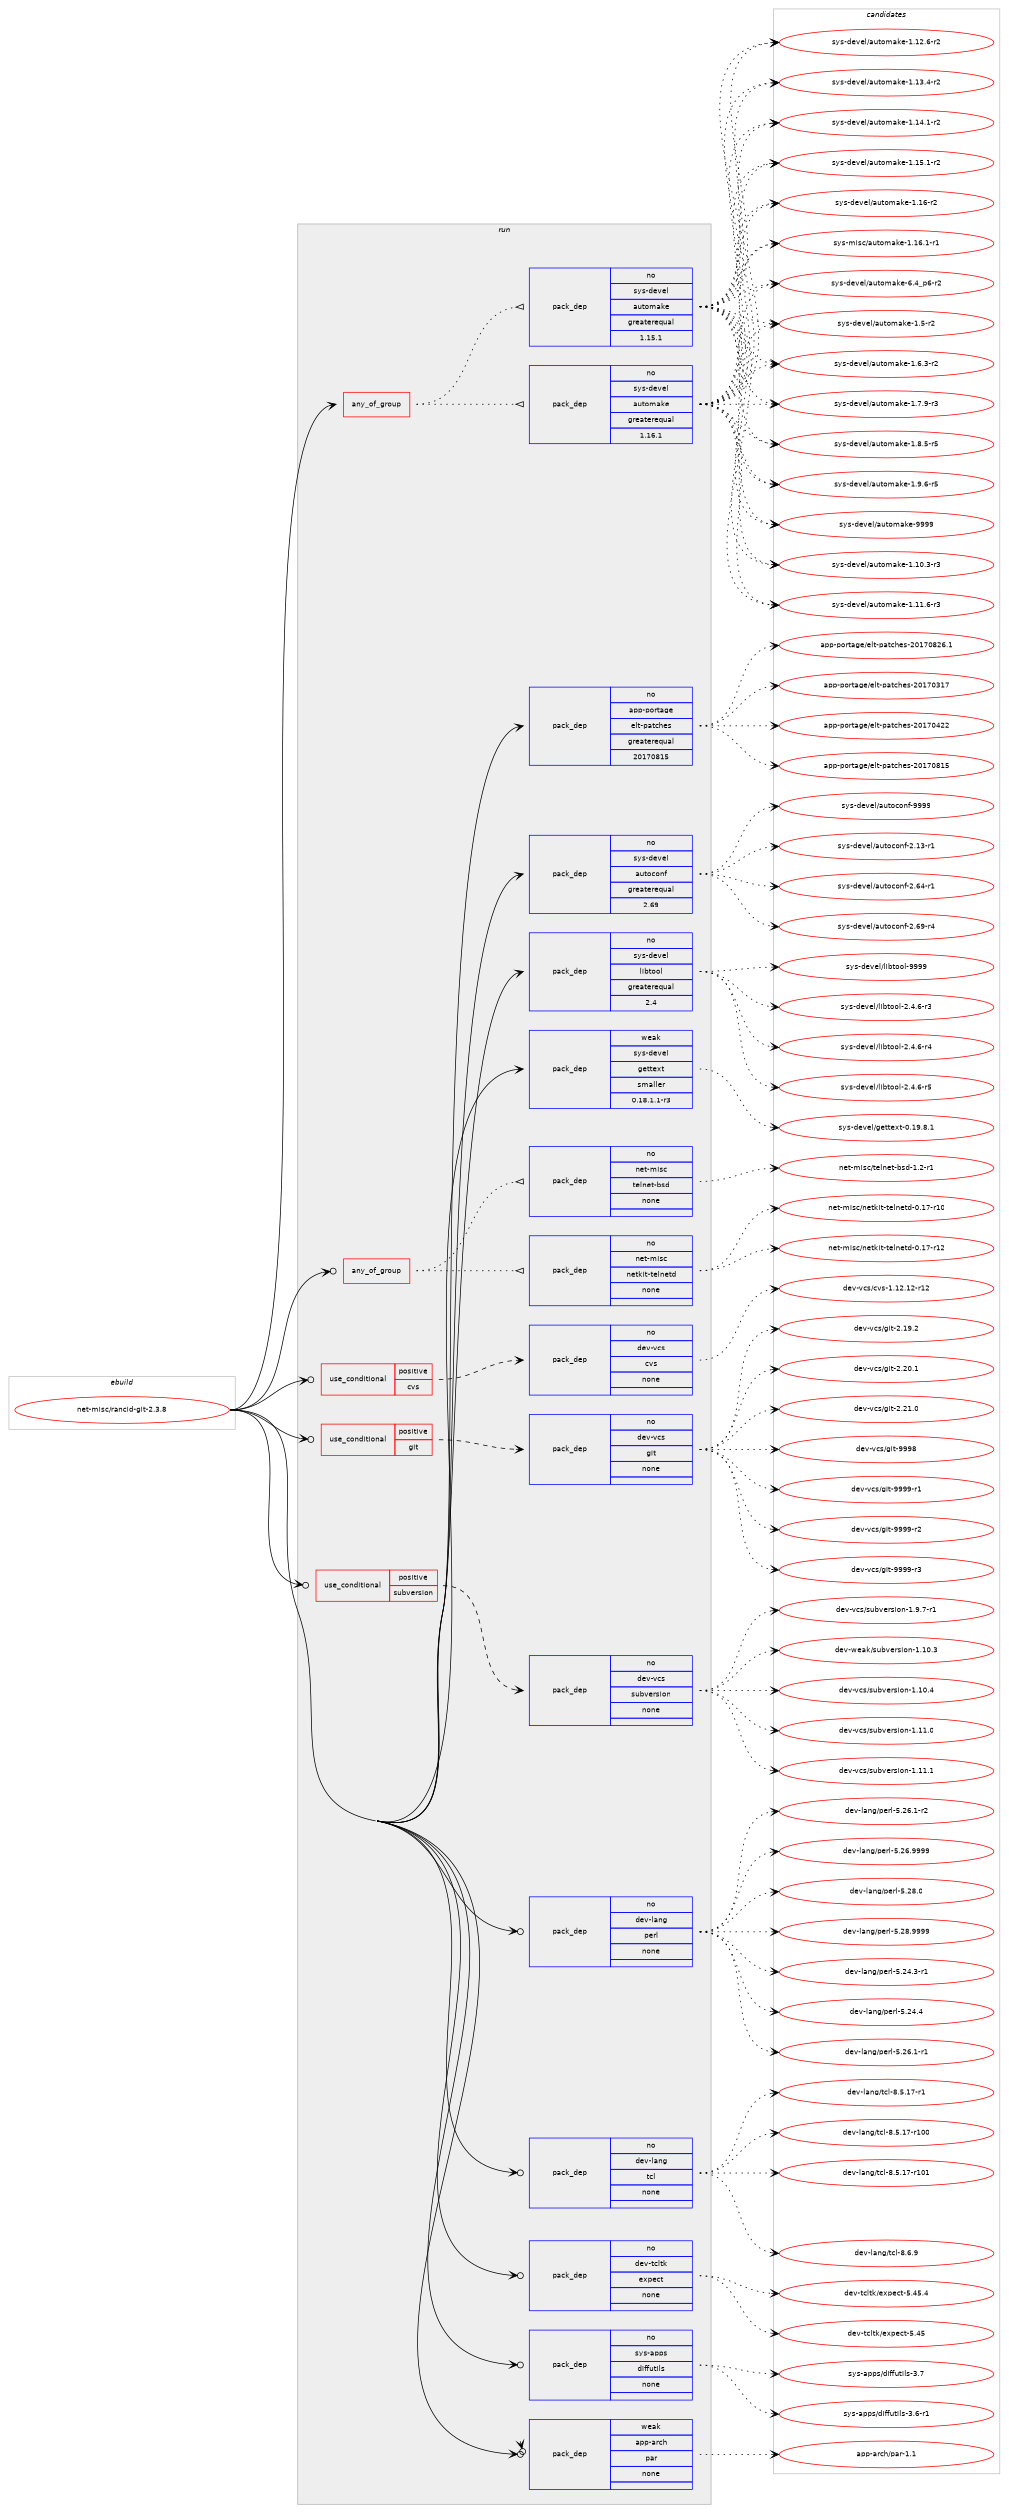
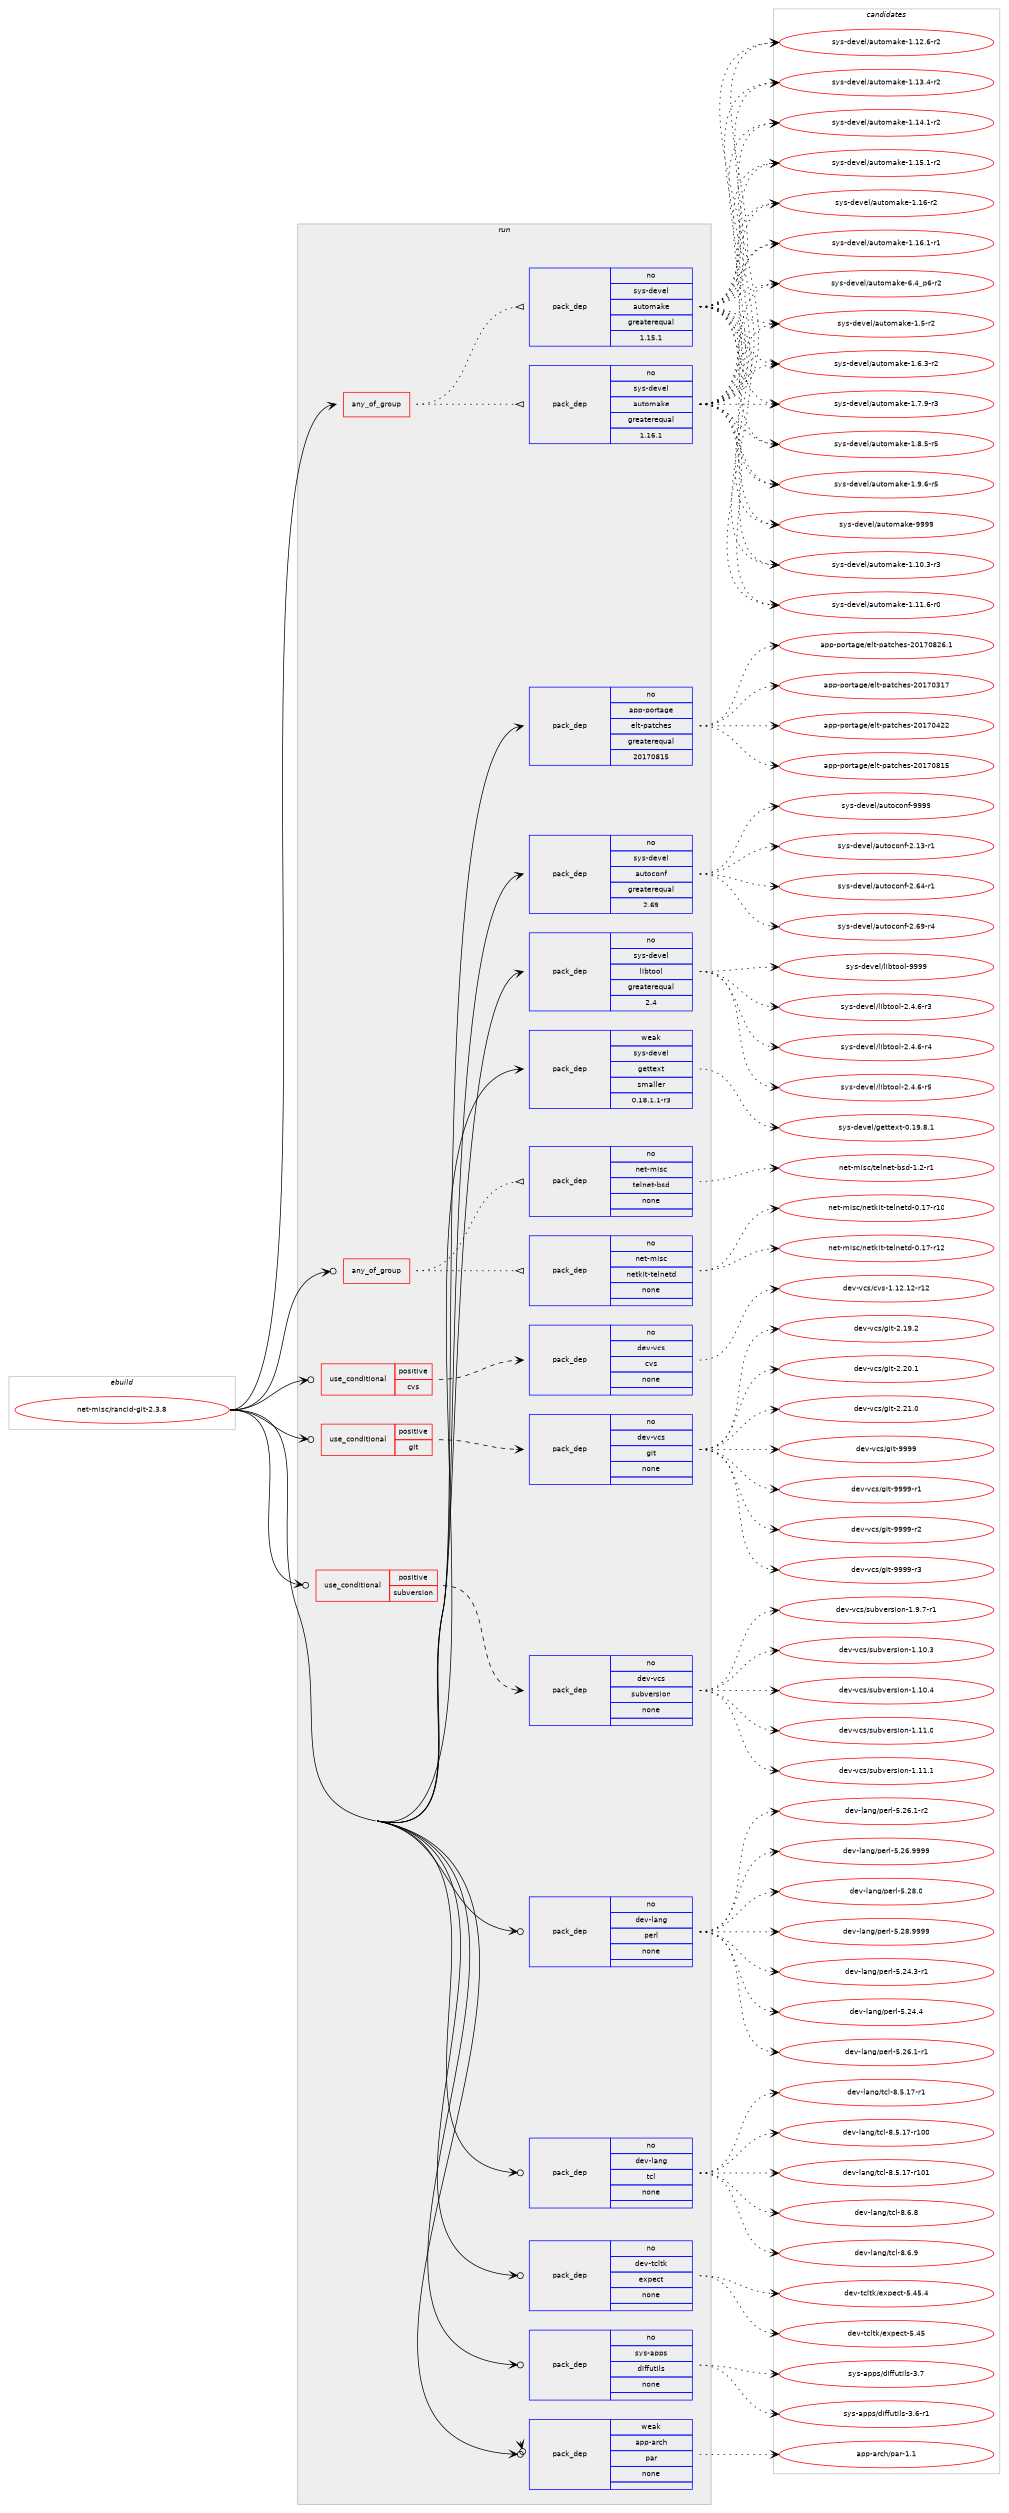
node "sys-misc/automake-1.16.1-r1": label "sys-misc/automake-1.16.1-r1" -> "sys-devel/automake-1.16.1-r1"
node "sys-devel/automake-1.11.6-r3": label "sys-devel/automake-1.11.6-r3" -> "sys-devel/automake-1.11.6-r0"
node "dev-vcs/git-9998": label "dev-vcs/git-9998" -> "dev-vcs/git-9999"
node "dev-weak/subversion-1.10.3": label "dev-weak/subversion-1.10.3" -> "dev-vcs/subversion-1.10.3"
node "dev-lang/tcl-8.6.8": added
